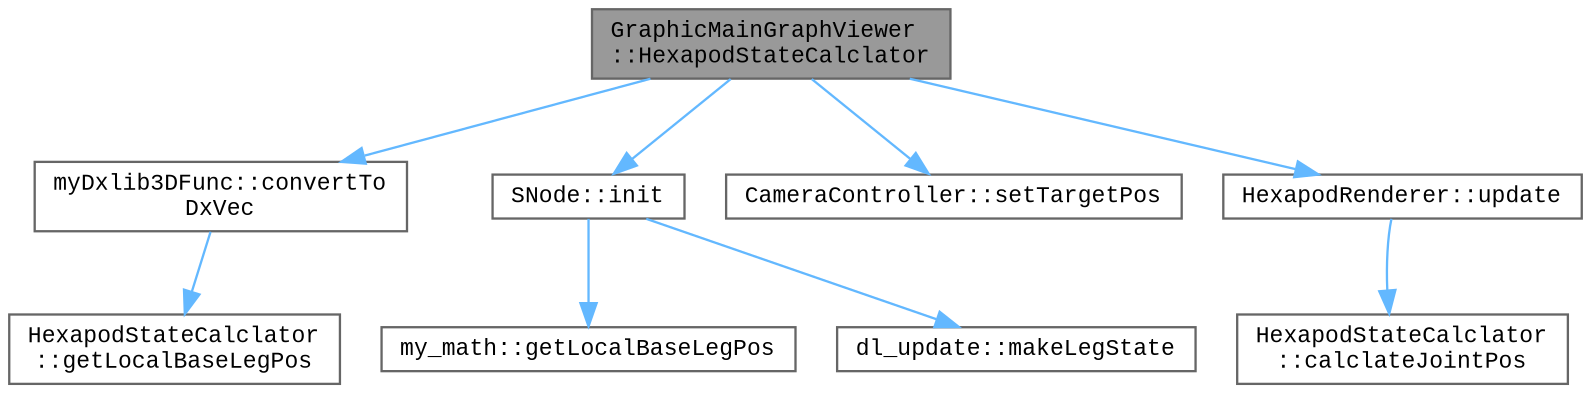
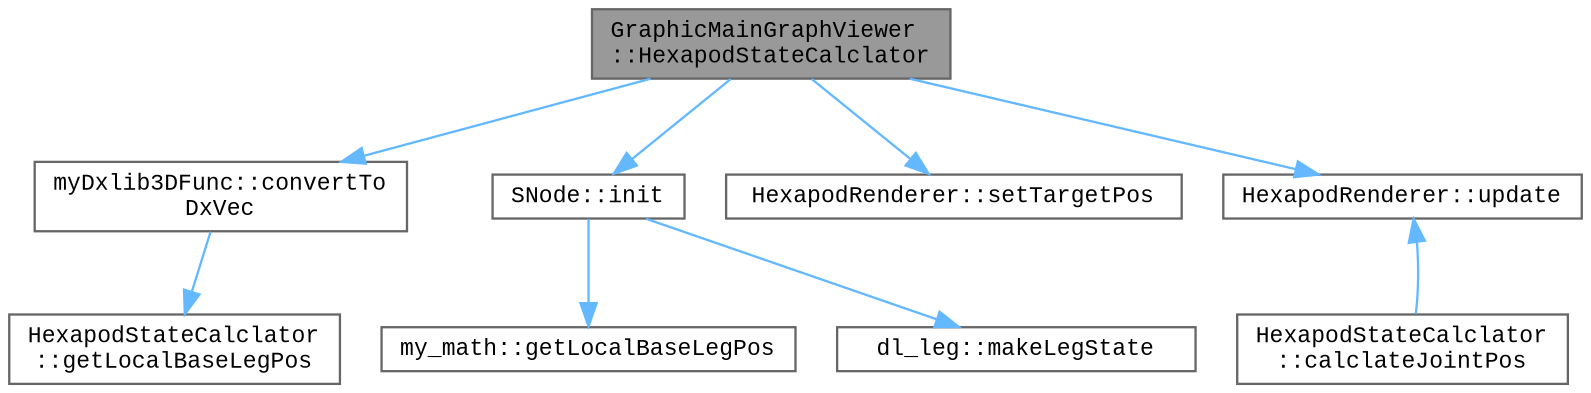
node "CameraController::setTargetPos": label "CameraController::setTargetPos" -> "HexapodRenderer::setTargetPos"
edge "HexapodRenderer::update" -> "HexapodStateCalclator ::calclateJointPos": reversed
node "dl_update::makeLegState": label "dl_update::makeLegState" -> "dl_leg::makeLegState"
